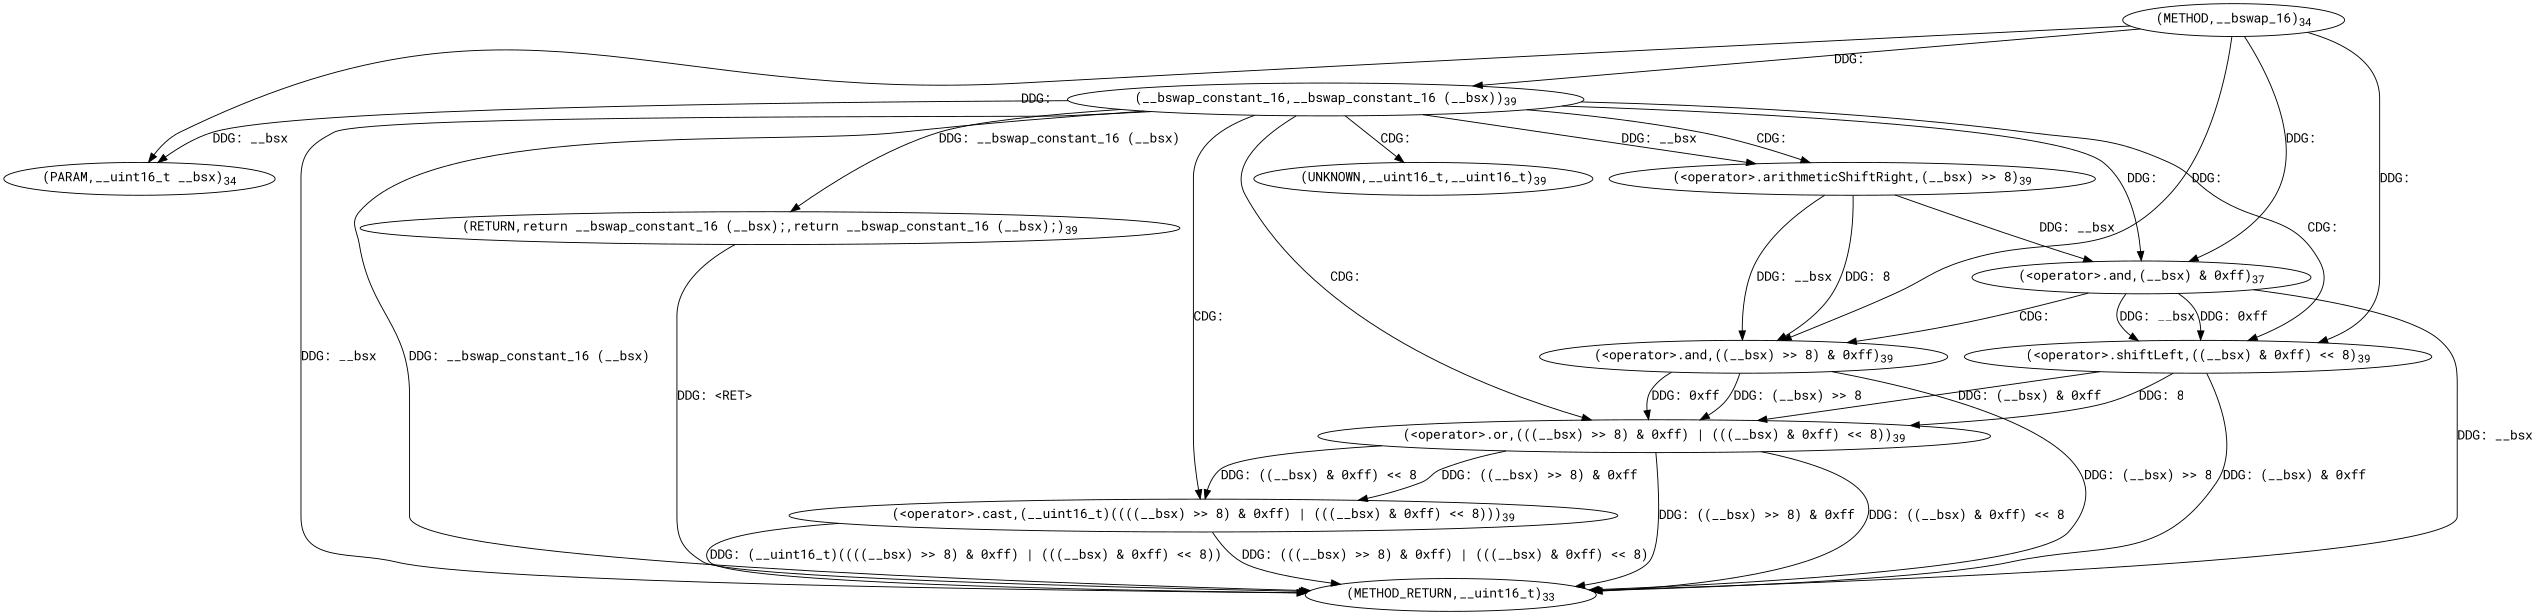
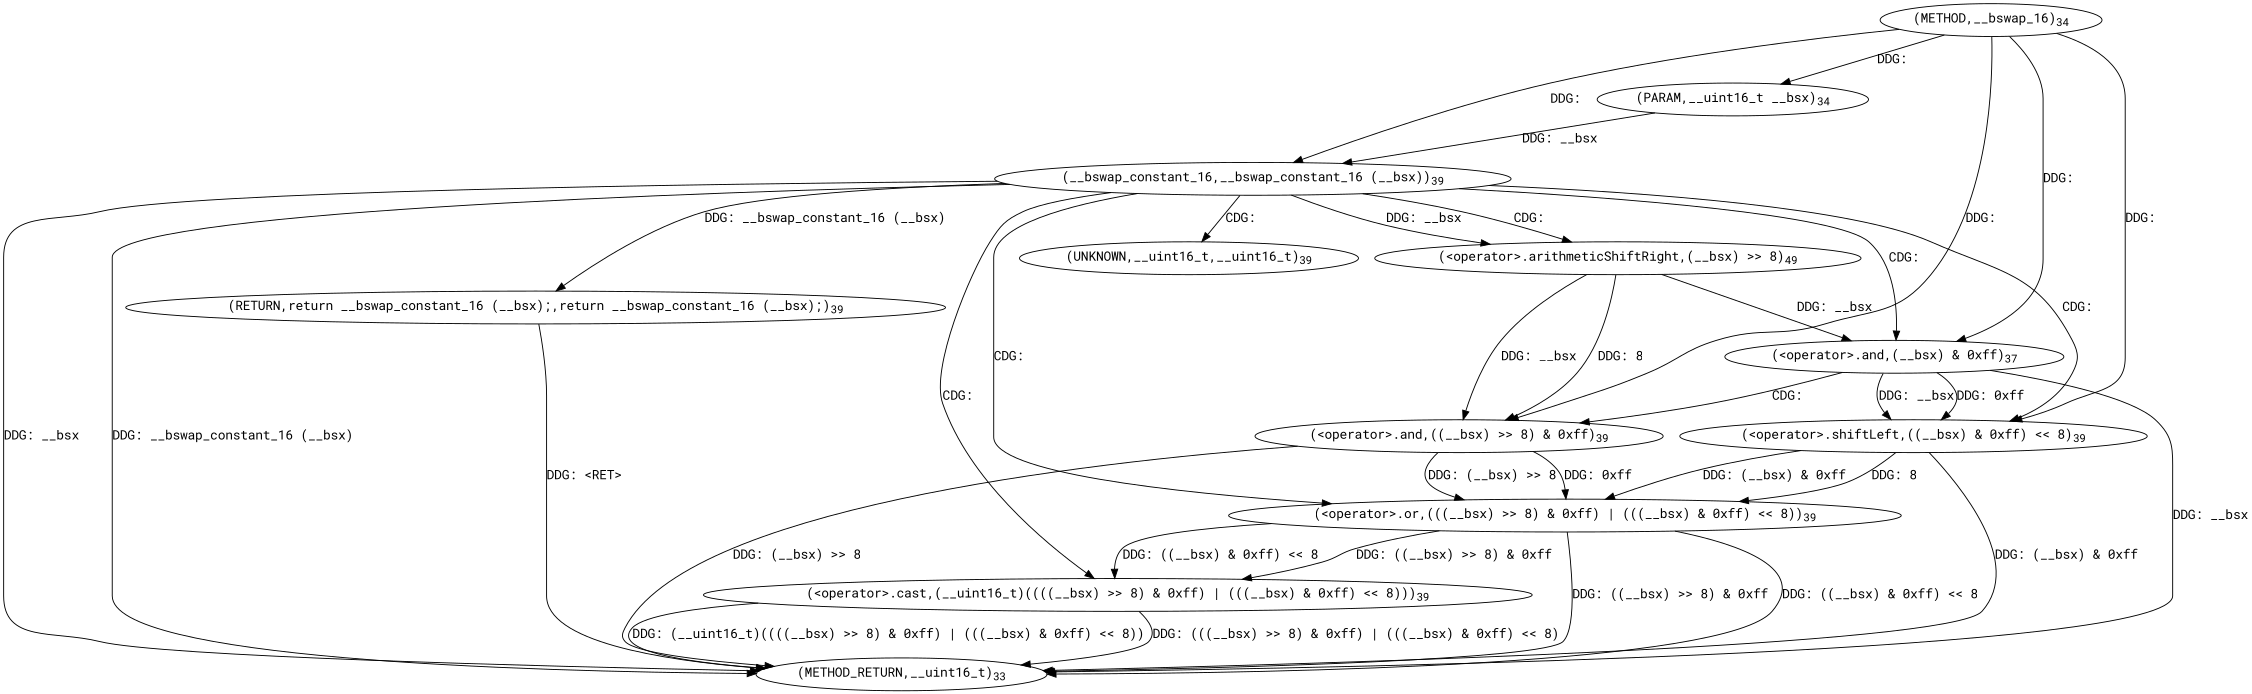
edge "(__bswap_constant_16,__bswap_constant_16 (__bsx))" -> "(PARAM,__uint16_t __bsx)": reversed
node "(<operator>.arithmeticShiftRight,(__bsx) >> 8)": text "39" -> "49"
edge "(__bswap_constant_16,__bswap_constant_16 (__bsx))" -> "(<operator>.and,(__bsx) & 0xff)": label "DDG: " -> "CDG: "
